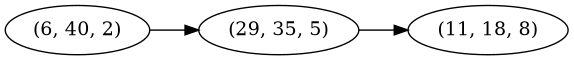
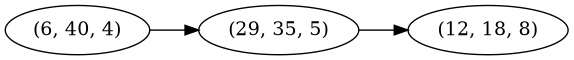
node "(6, 40, 2)": label "(6, 40, 2)" -> "(6, 40, 4)"
node "(11, 18, 8)": label "(11, 18, 8)" -> "(12, 18, 8)"
